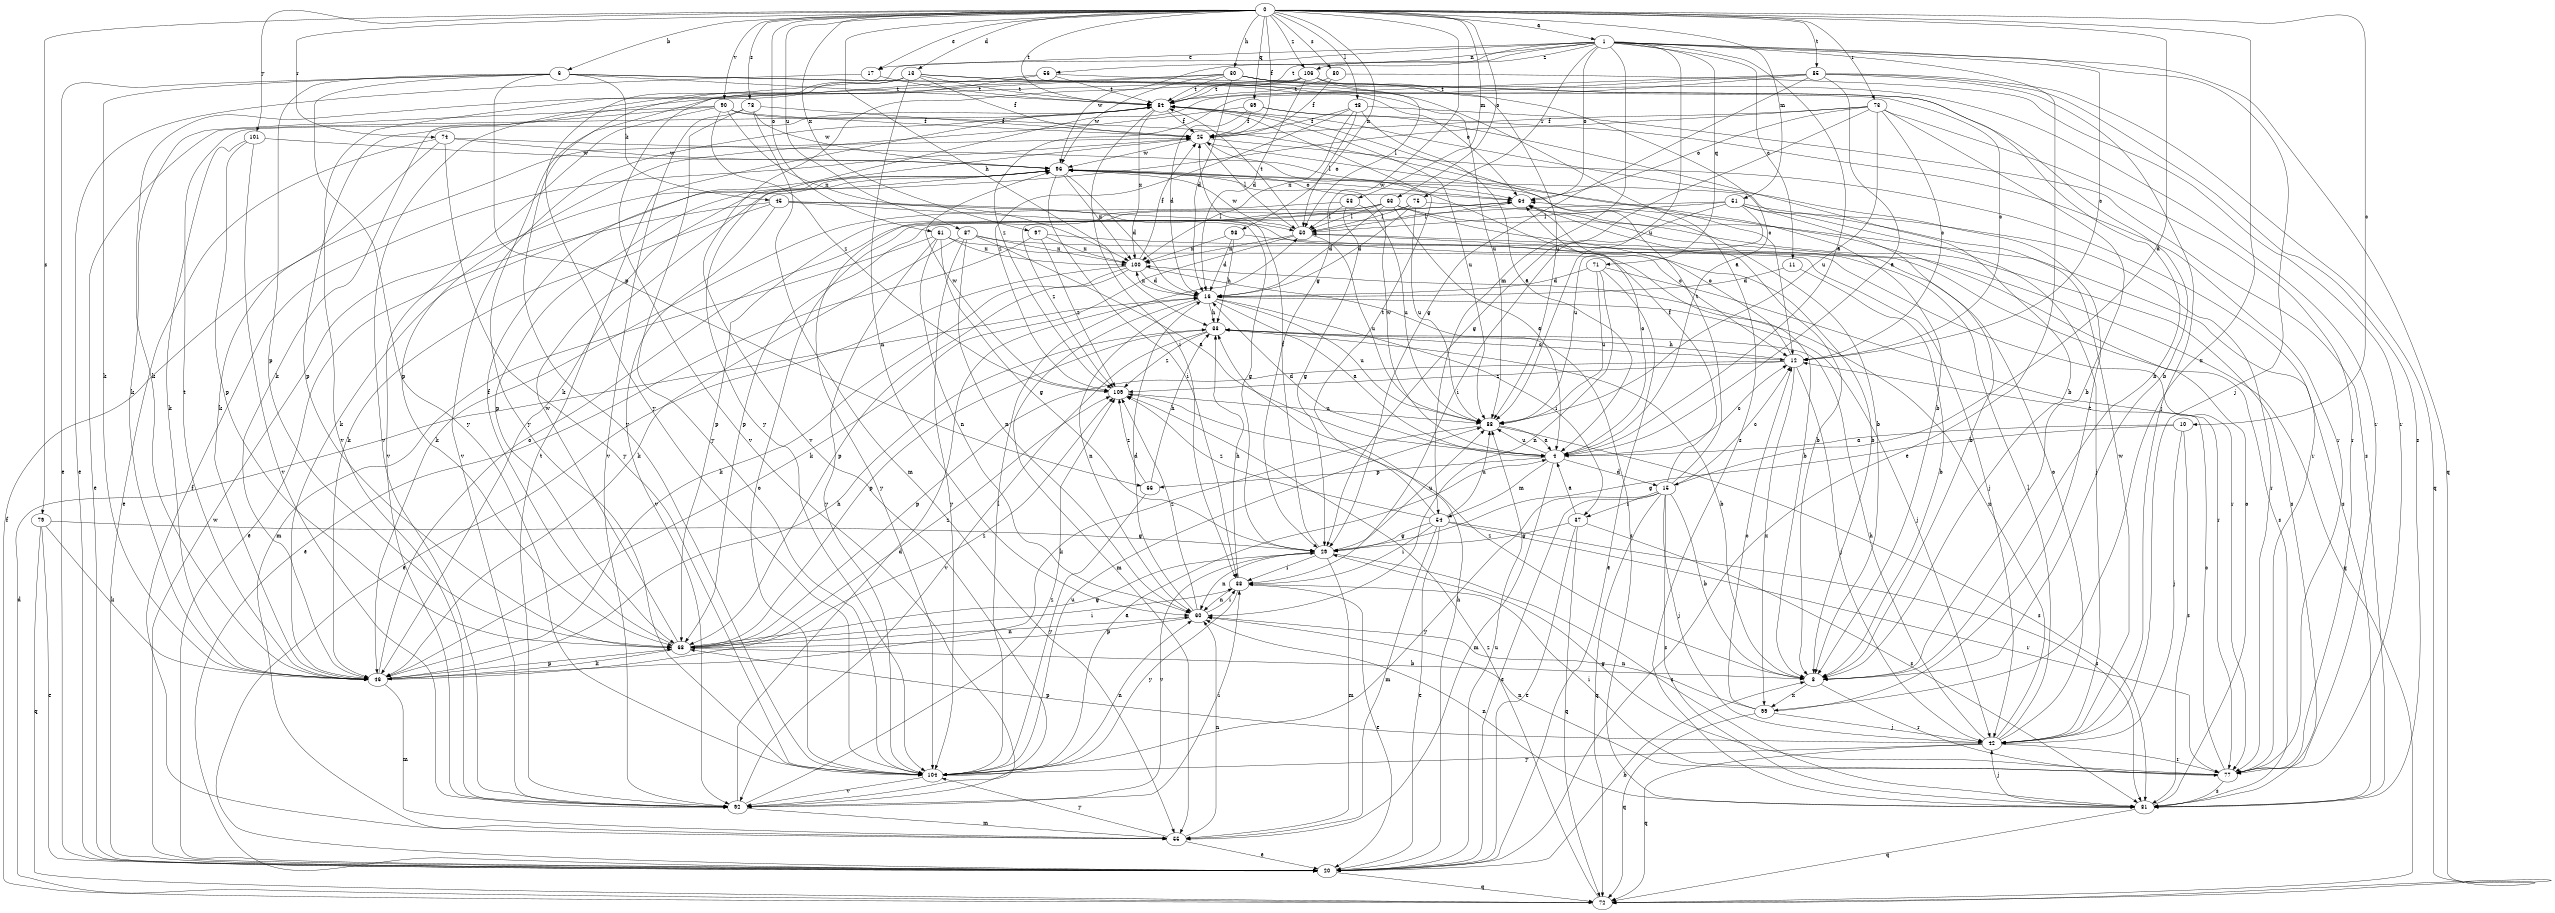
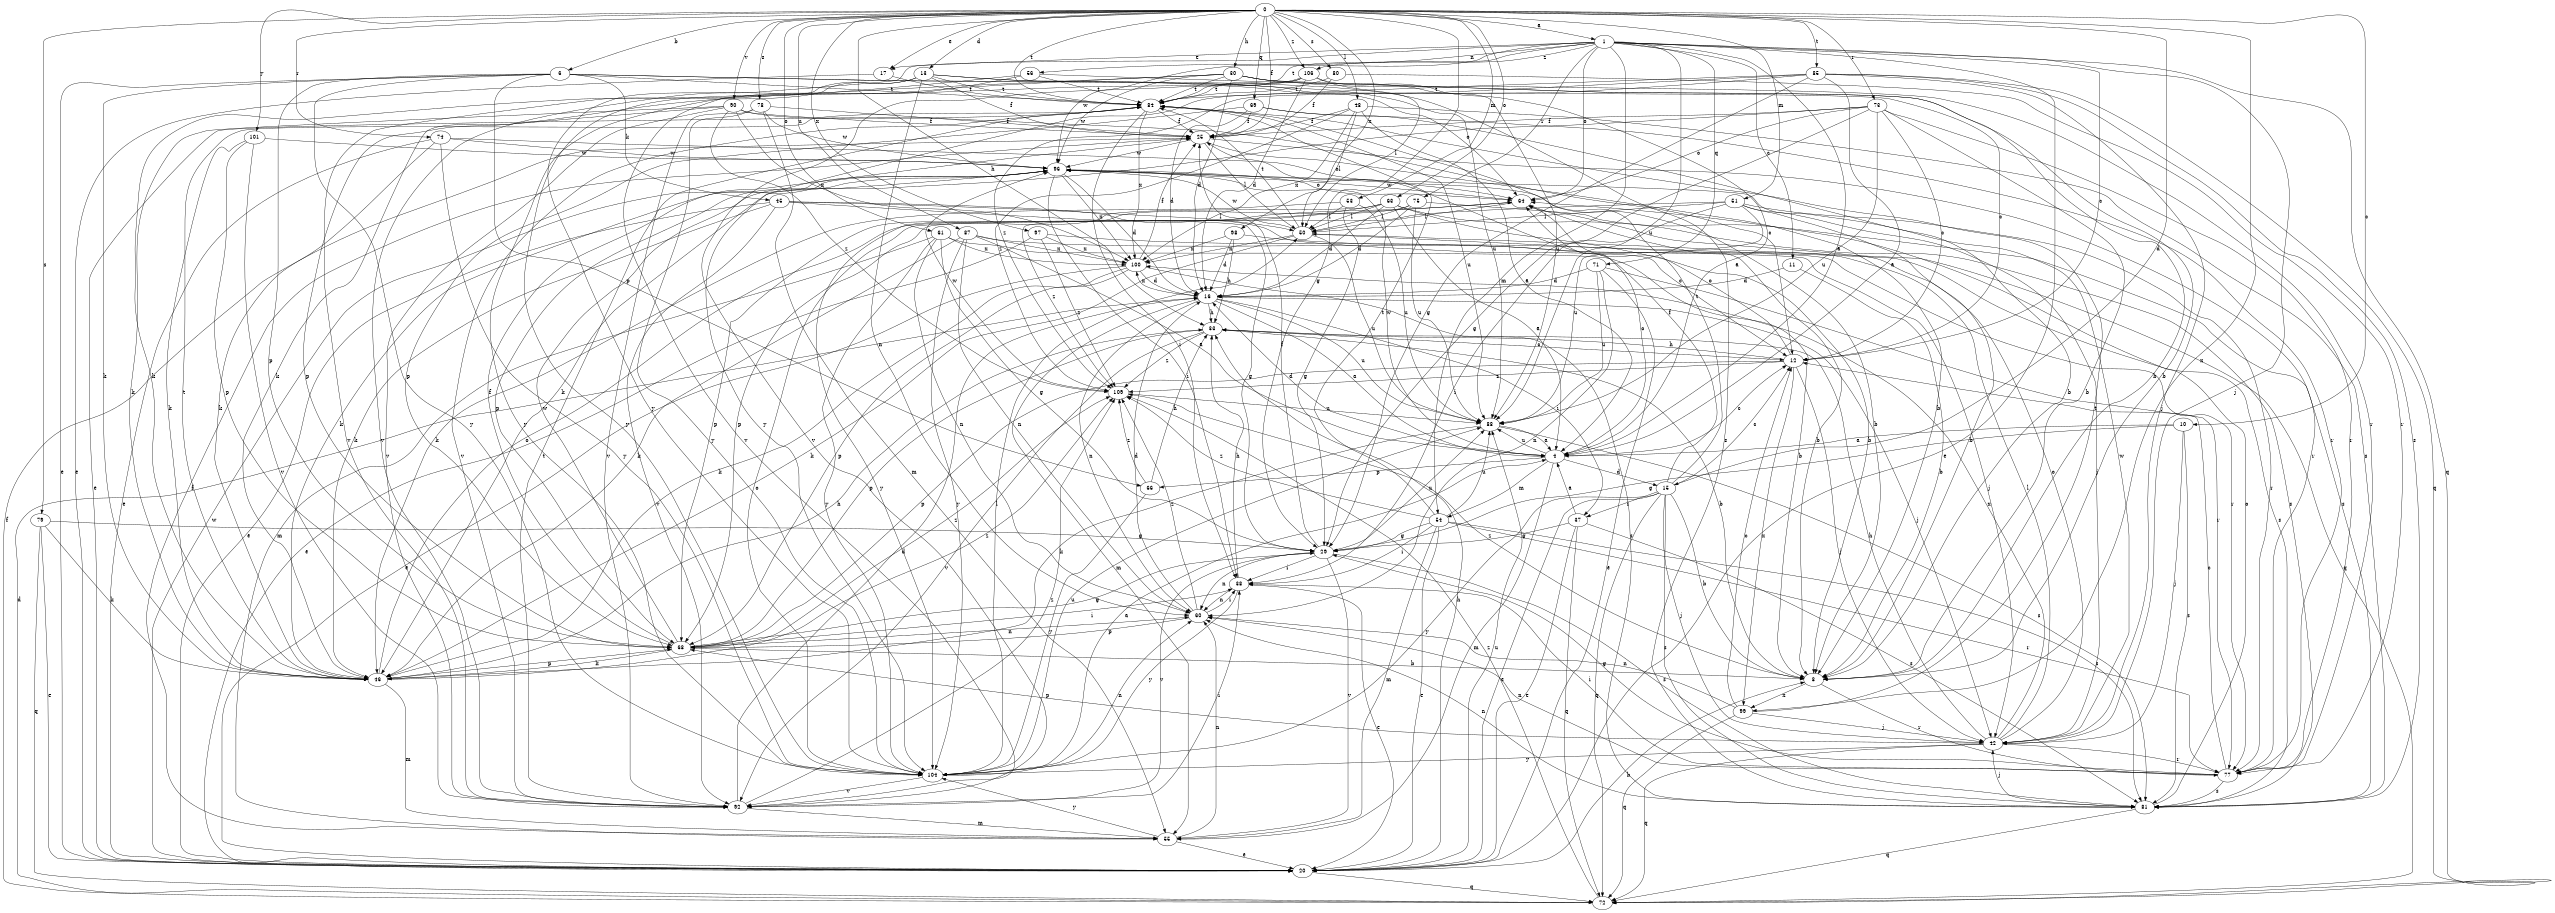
edge "29" -> "55": label "m" -> "v"
